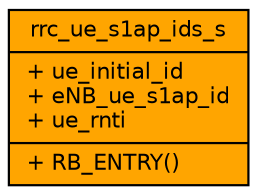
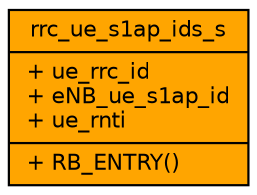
node "rrc_ue_s1ap_ids_s": text "+ ue_initial_id" -> "+ ue_rrc_id"
